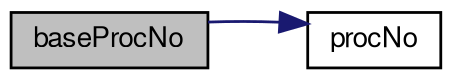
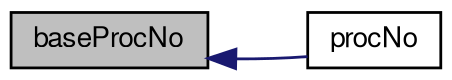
edge "baseProcNo" -> "procNo": reversed
